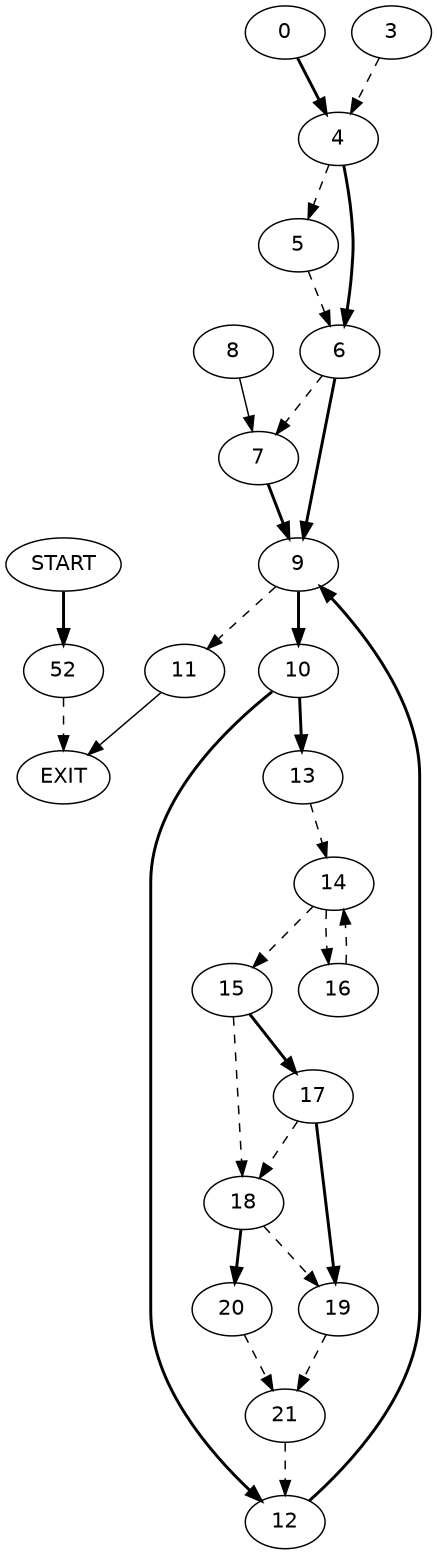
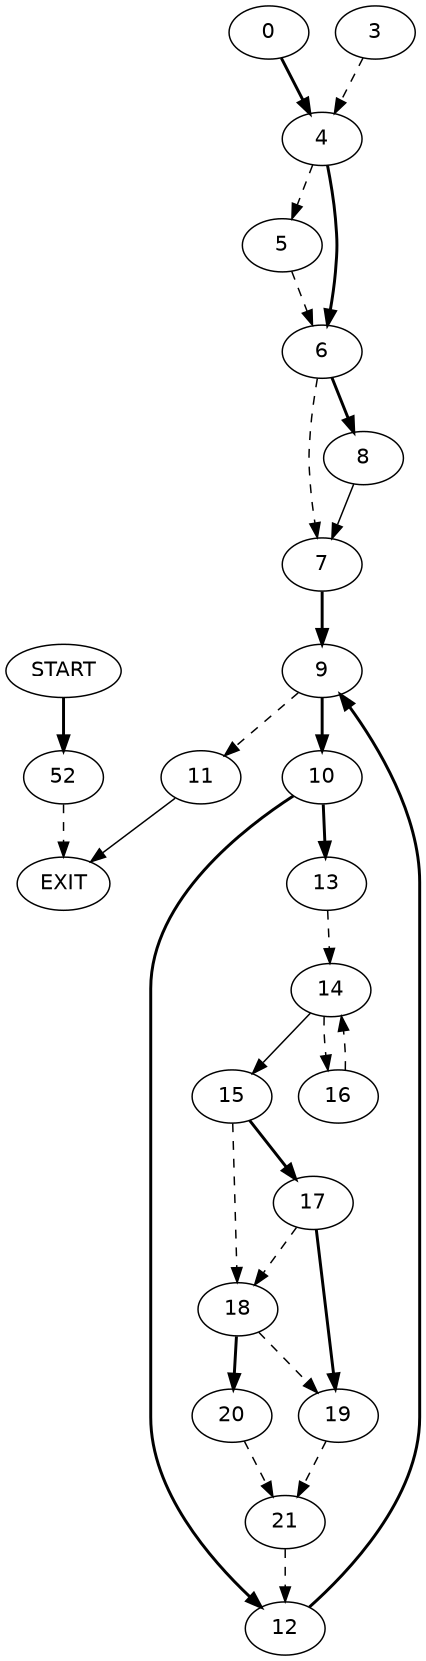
edge "6" -> "9": now "6" -> "8"
edge "14" -> "15": style dashed -> solid
